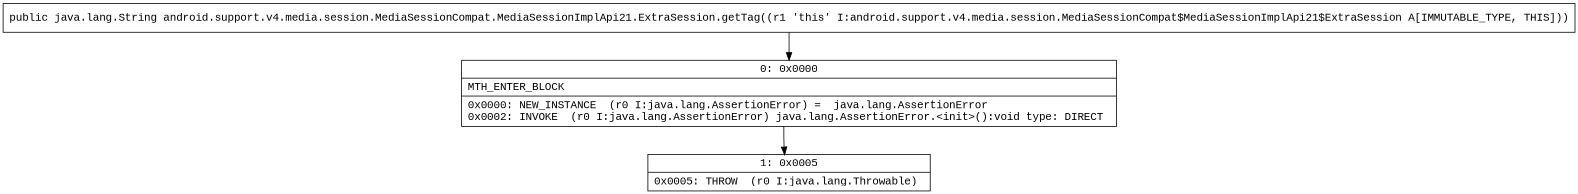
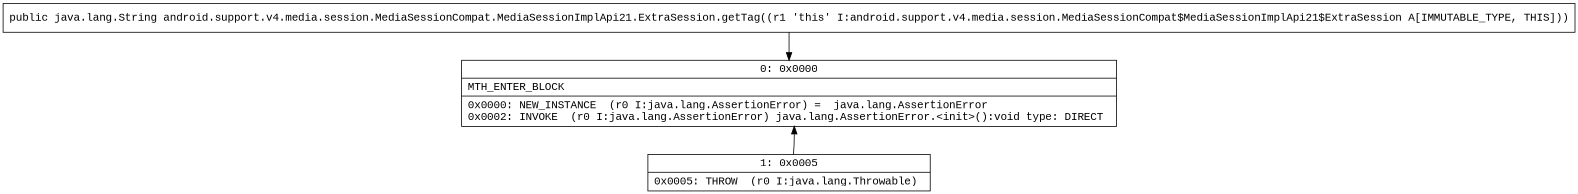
edge "0: 0x0000" -> "1: 0x0005": reversed
